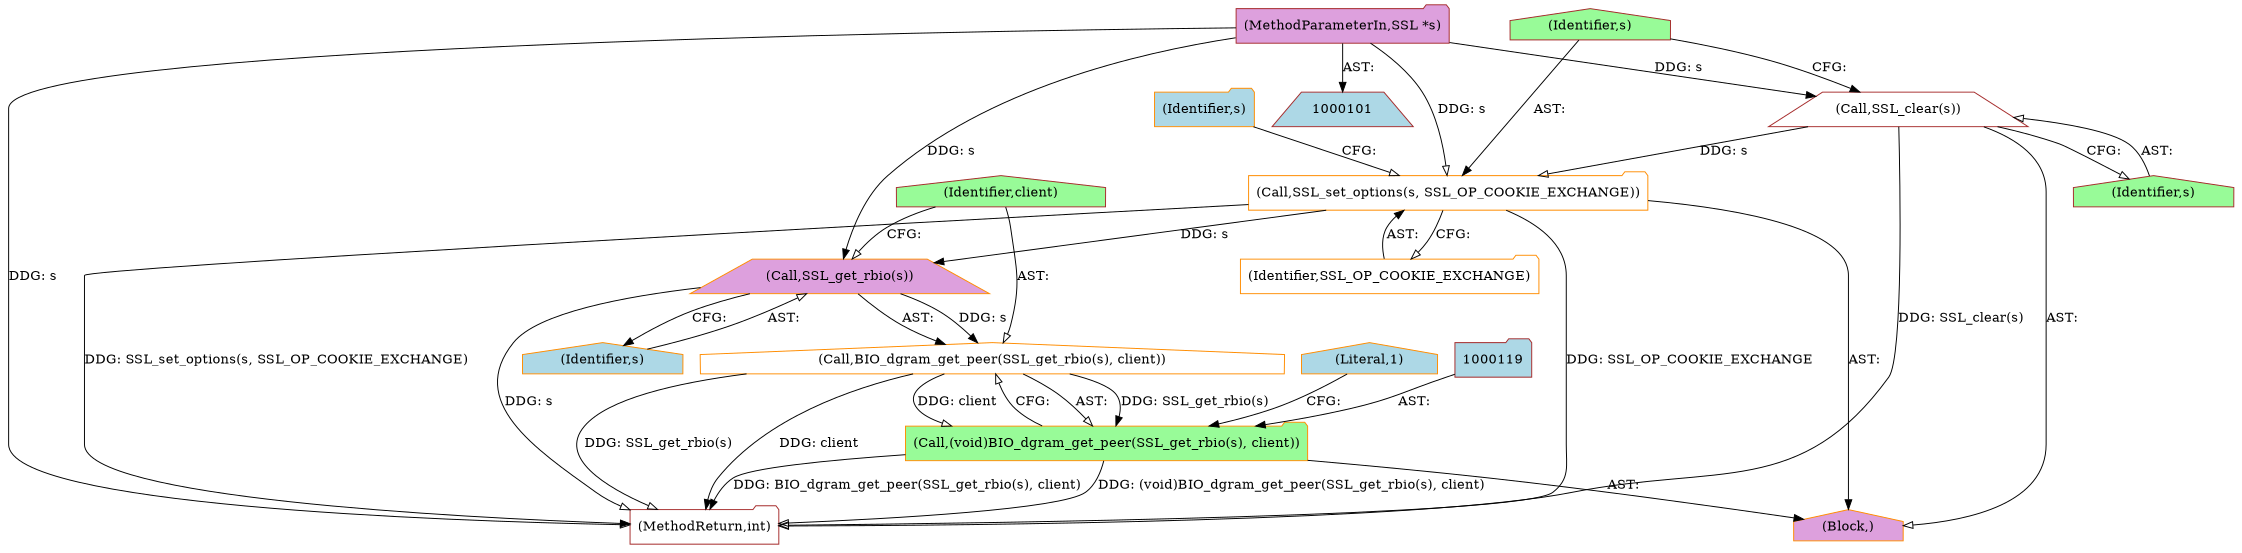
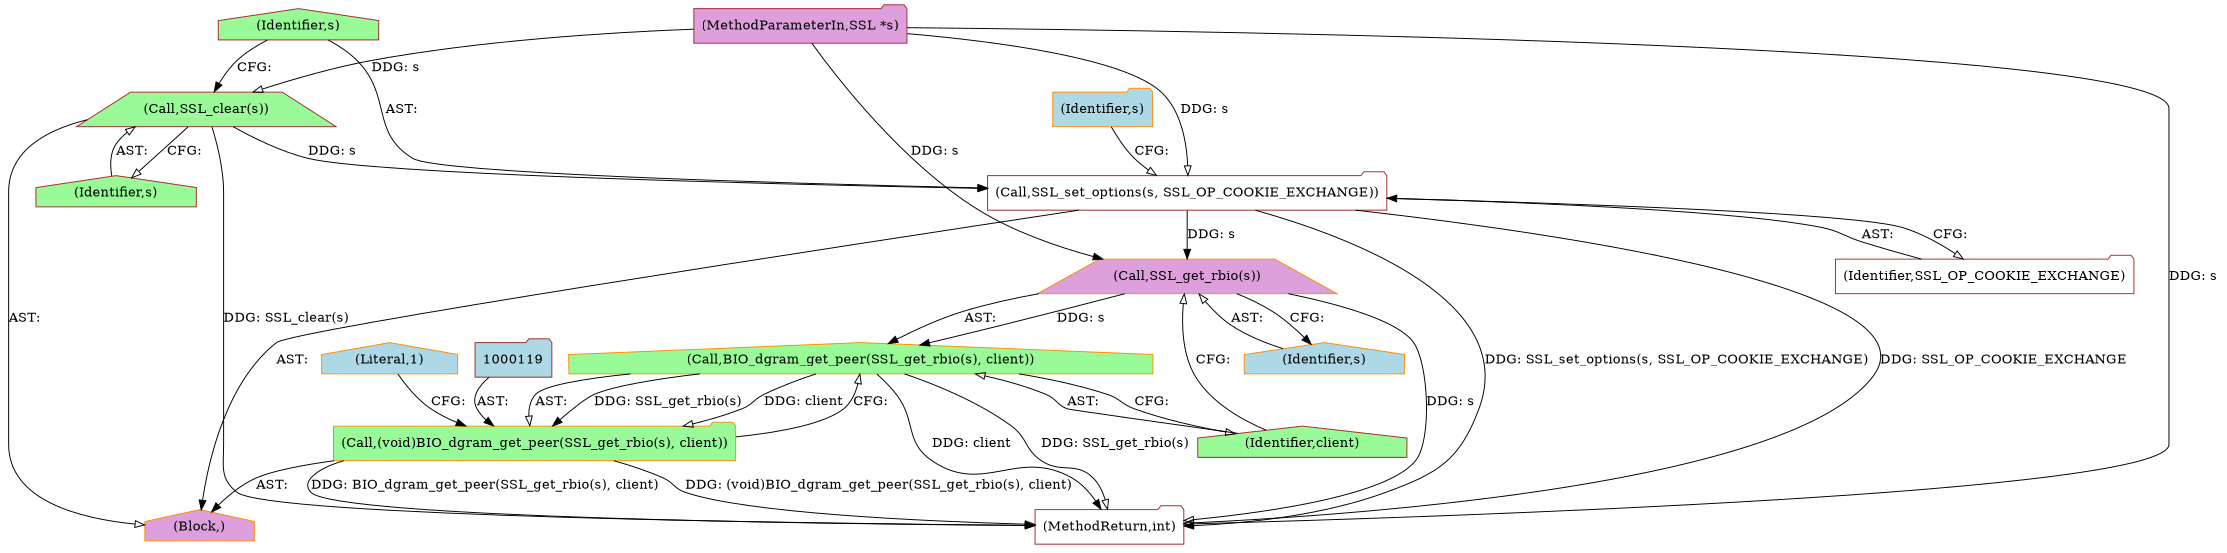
edge "(MethodParameterIn,SSL *s)" -> "(Call,SSL_clear(s))": arrowhead normal -> onormal
node "1000101": removed
node "(Call,SSL_clear(s))": fillcolor white -> palegreen
node "(Call,SSL_set_options(s, SSL_OP_COOKIE_EXCHANGE))": color darkorange -> brown
node "(Identifier,SSL_OP_COOKIE_EXCHANGE)": color darkorange -> brown
node "(Call,BIO_dgram_get_peer(SSL_get_rbio(s), client))": fillcolor white -> palegreen
edge "(Call,BIO_dgram_get_peer(SSL_get_rbio(s), client))" -> "(Identifier,client)": added, label "CFG:"
